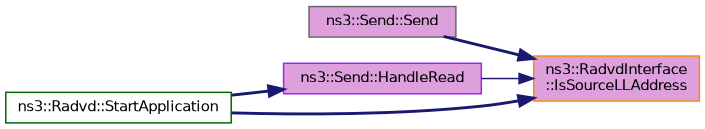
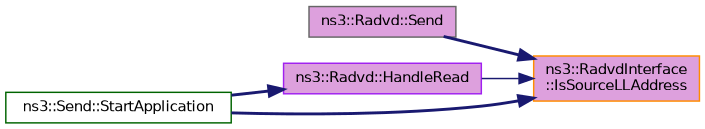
node "ns3::Send::Send": label "ns3::Send::Send" -> "ns3::Radvd::Send"
node "ns3::Send::HandleRead": label "ns3::Send::HandleRead" -> "ns3::Radvd::HandleRead"
node "ns3::Radvd::StartApplication": label "ns3::Radvd::StartApplication" -> "ns3::Send::StartApplication"
